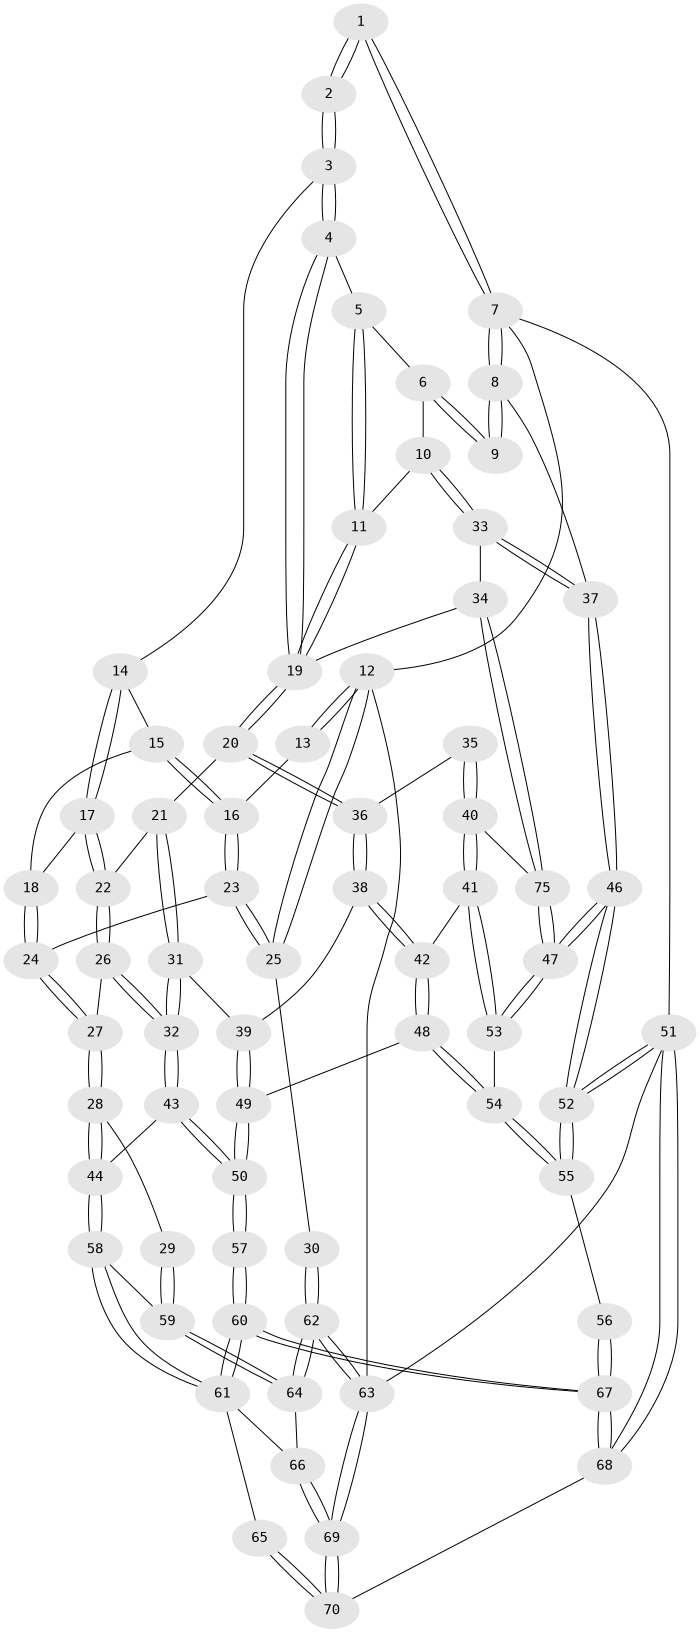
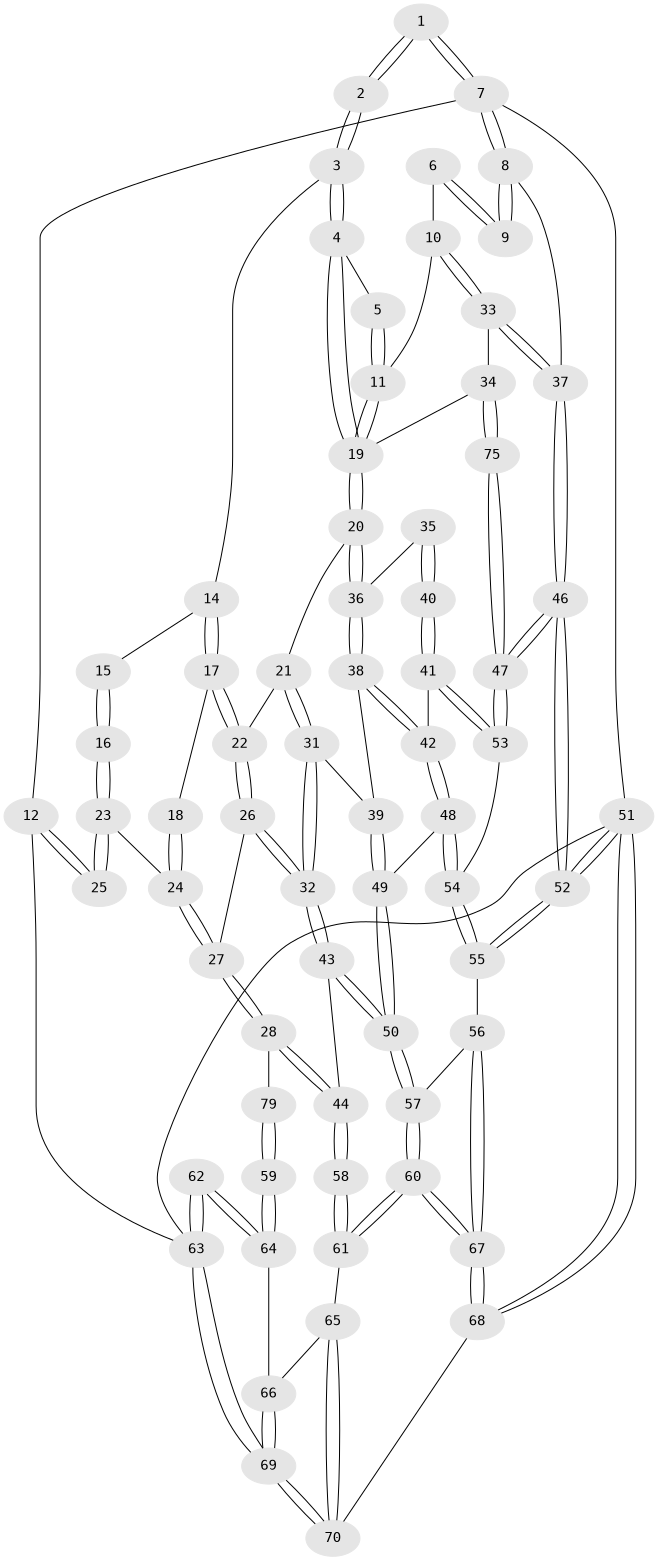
edge "5" -- "6": removed
node "13": removed
edge "15" -- "18": removed
edge "40" -- "75": removed
edge "56" -- "57": added
node "29": label "29" -> "79"
node "30": removed
edge "58" -- "59": removed
edge "61" -- "66": now "65" -- "66"
